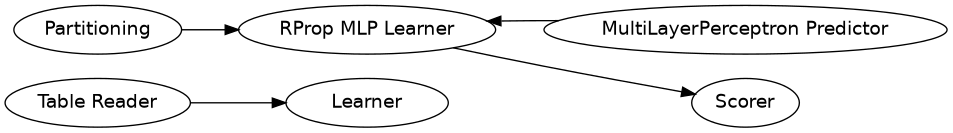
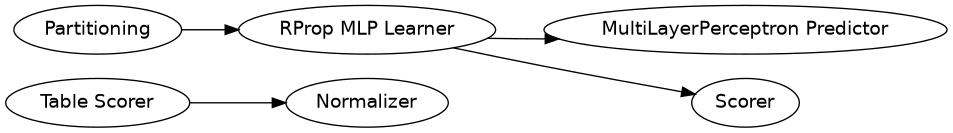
edge "MultiLayerPerceptron Predictor" -> "RProp MLP Learner": reversed
node "Table Reader": label "Table Reader" -> "Table Scorer"
node "Learner": label "Learner" -> "Normalizer"
